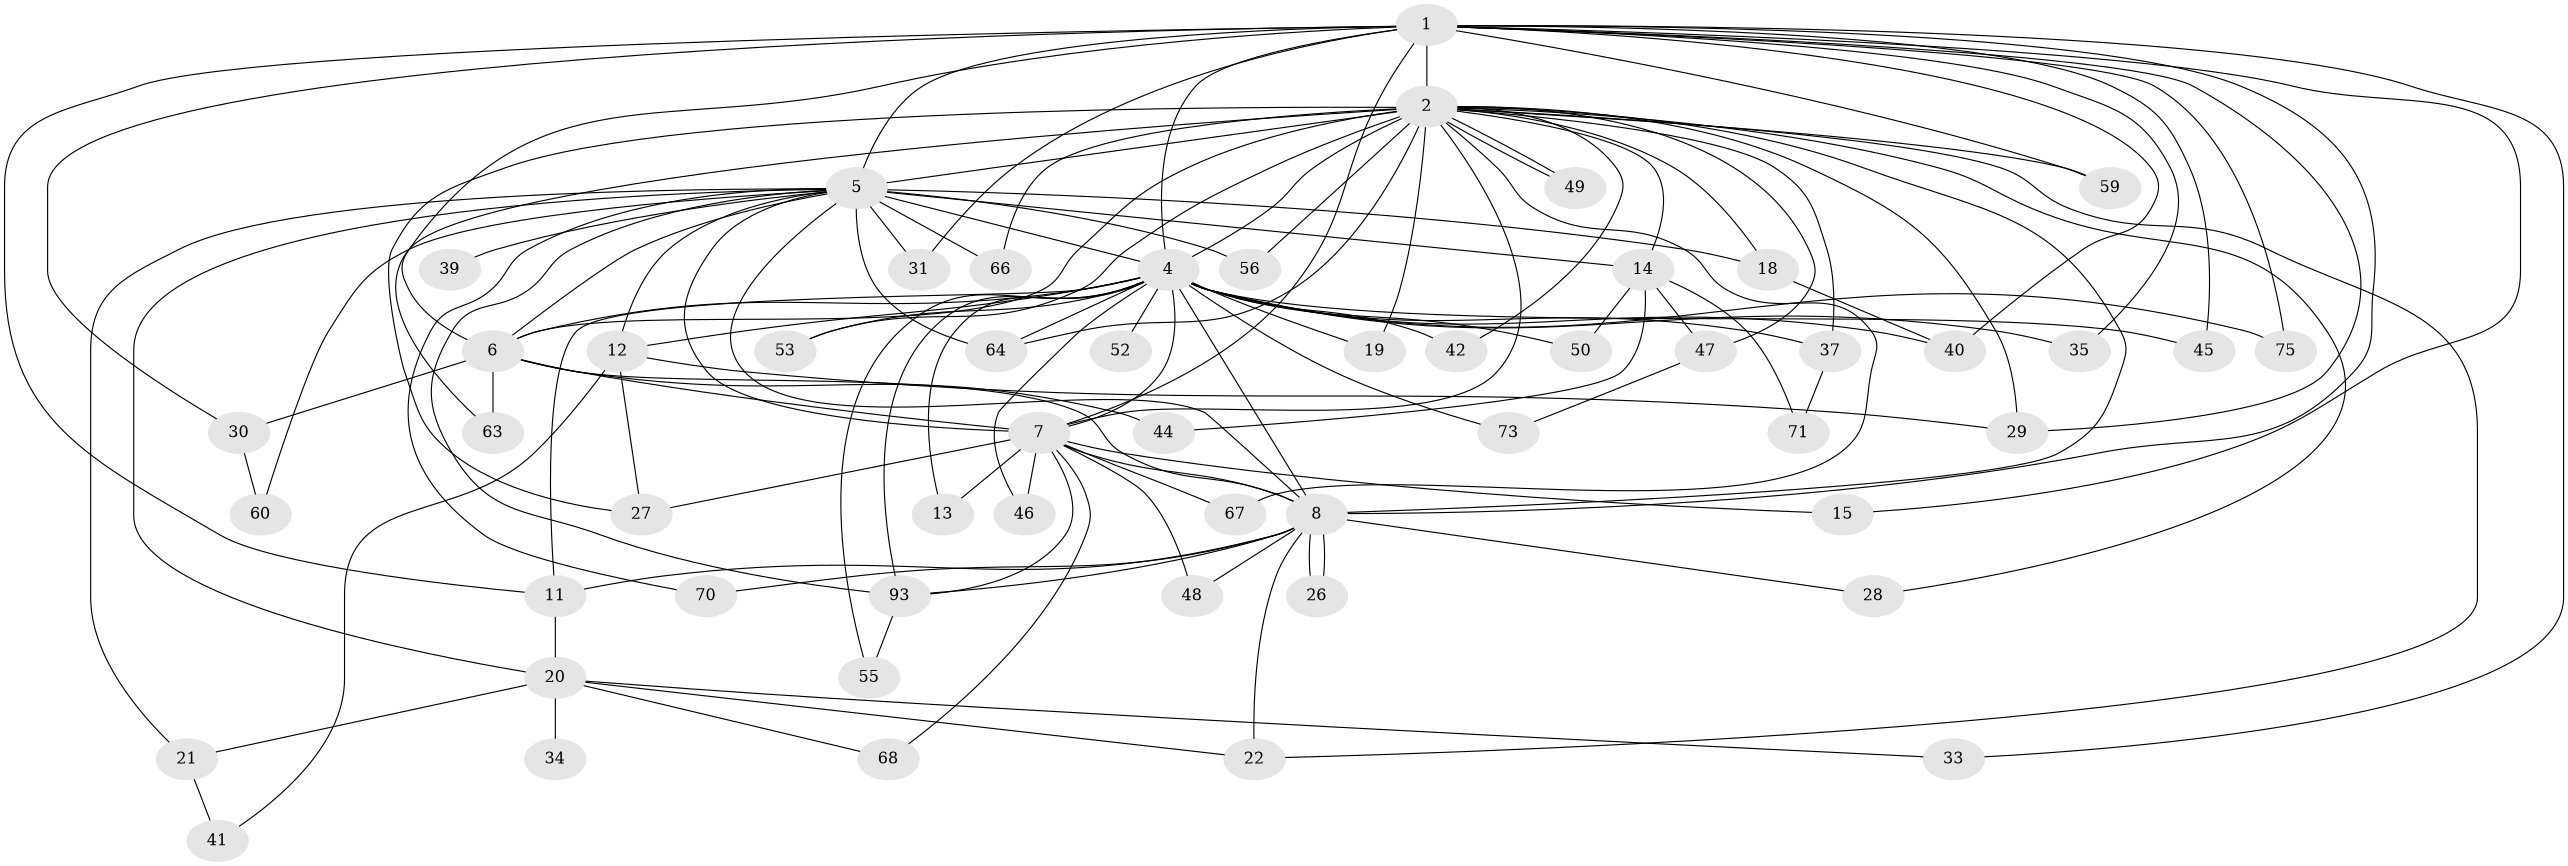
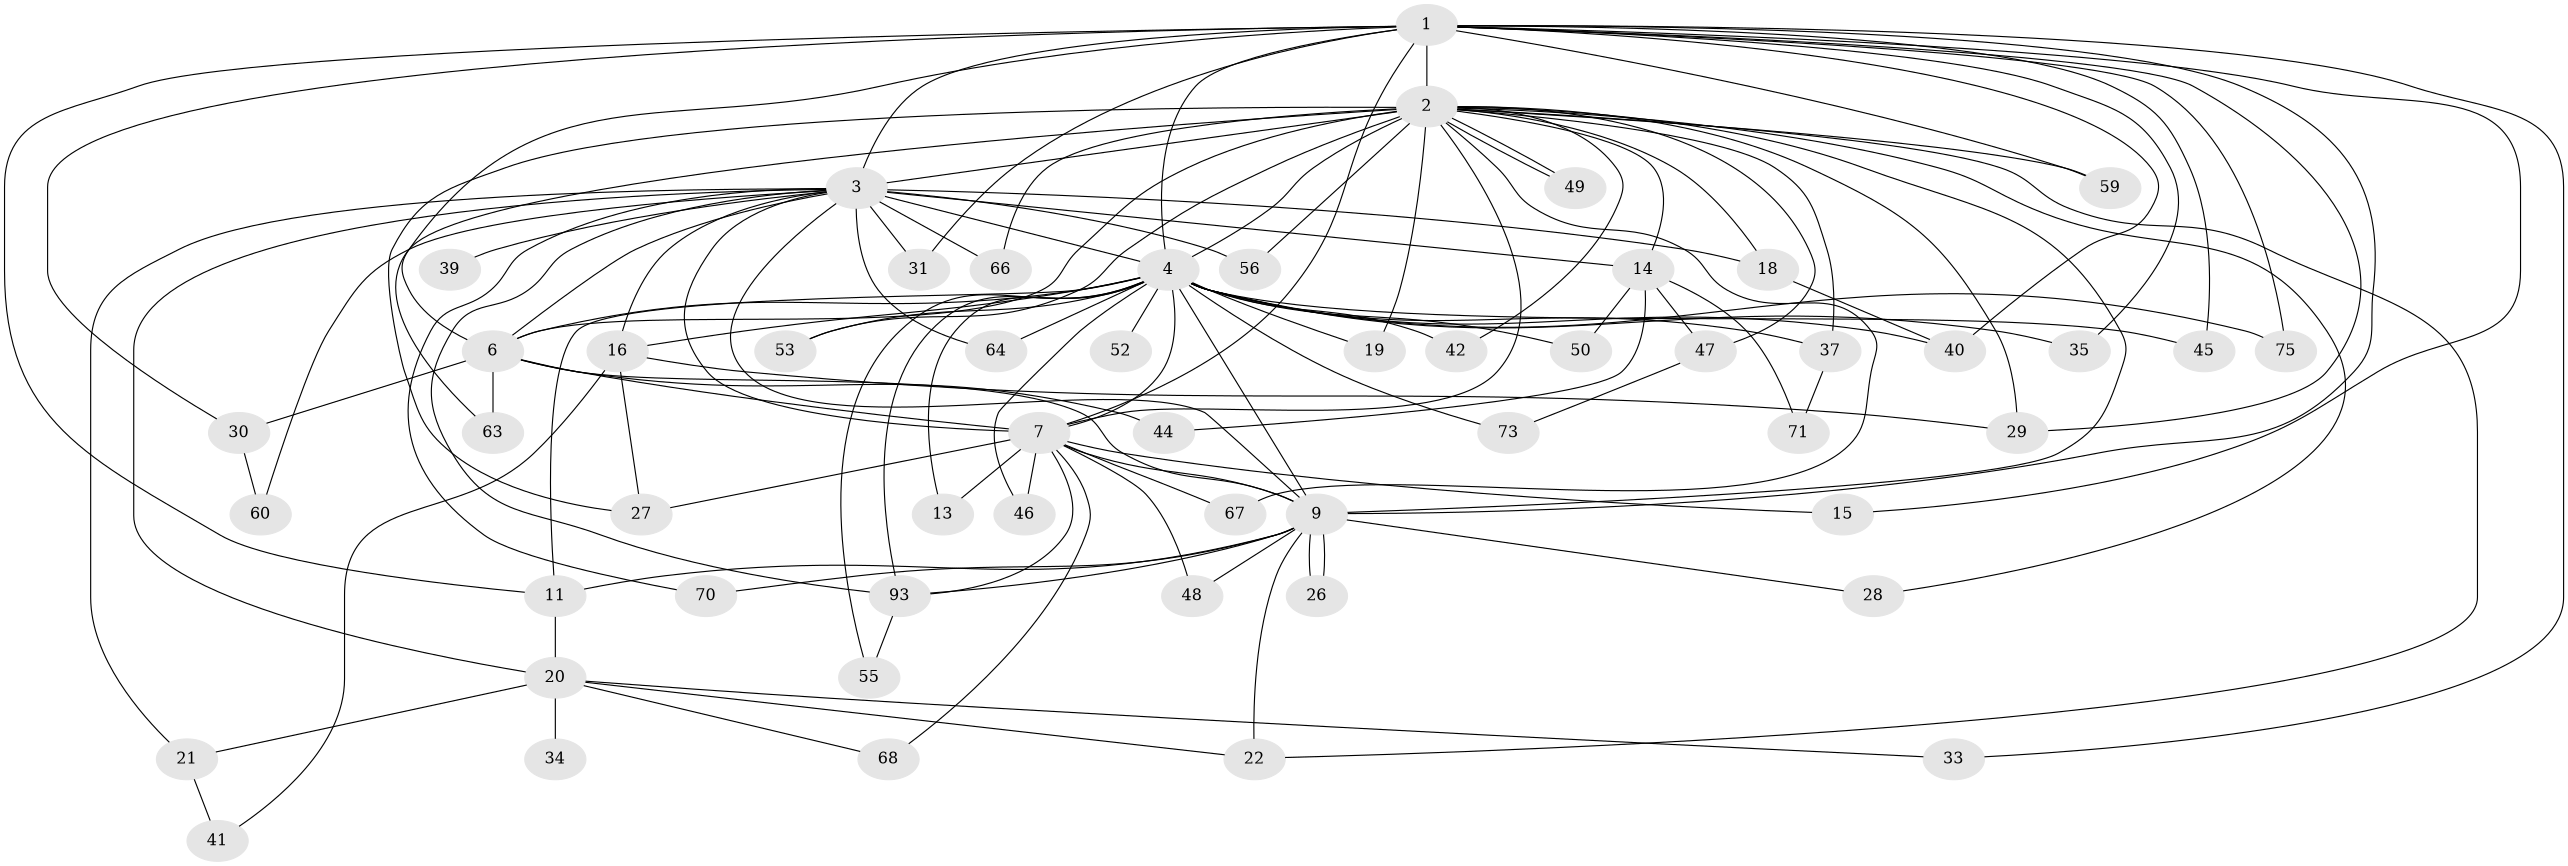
node "5": label "5" -> "3"
edge "2" -- "64": removed
node "12": label "12" -> "16"
node "8": label "8" -> "9"
